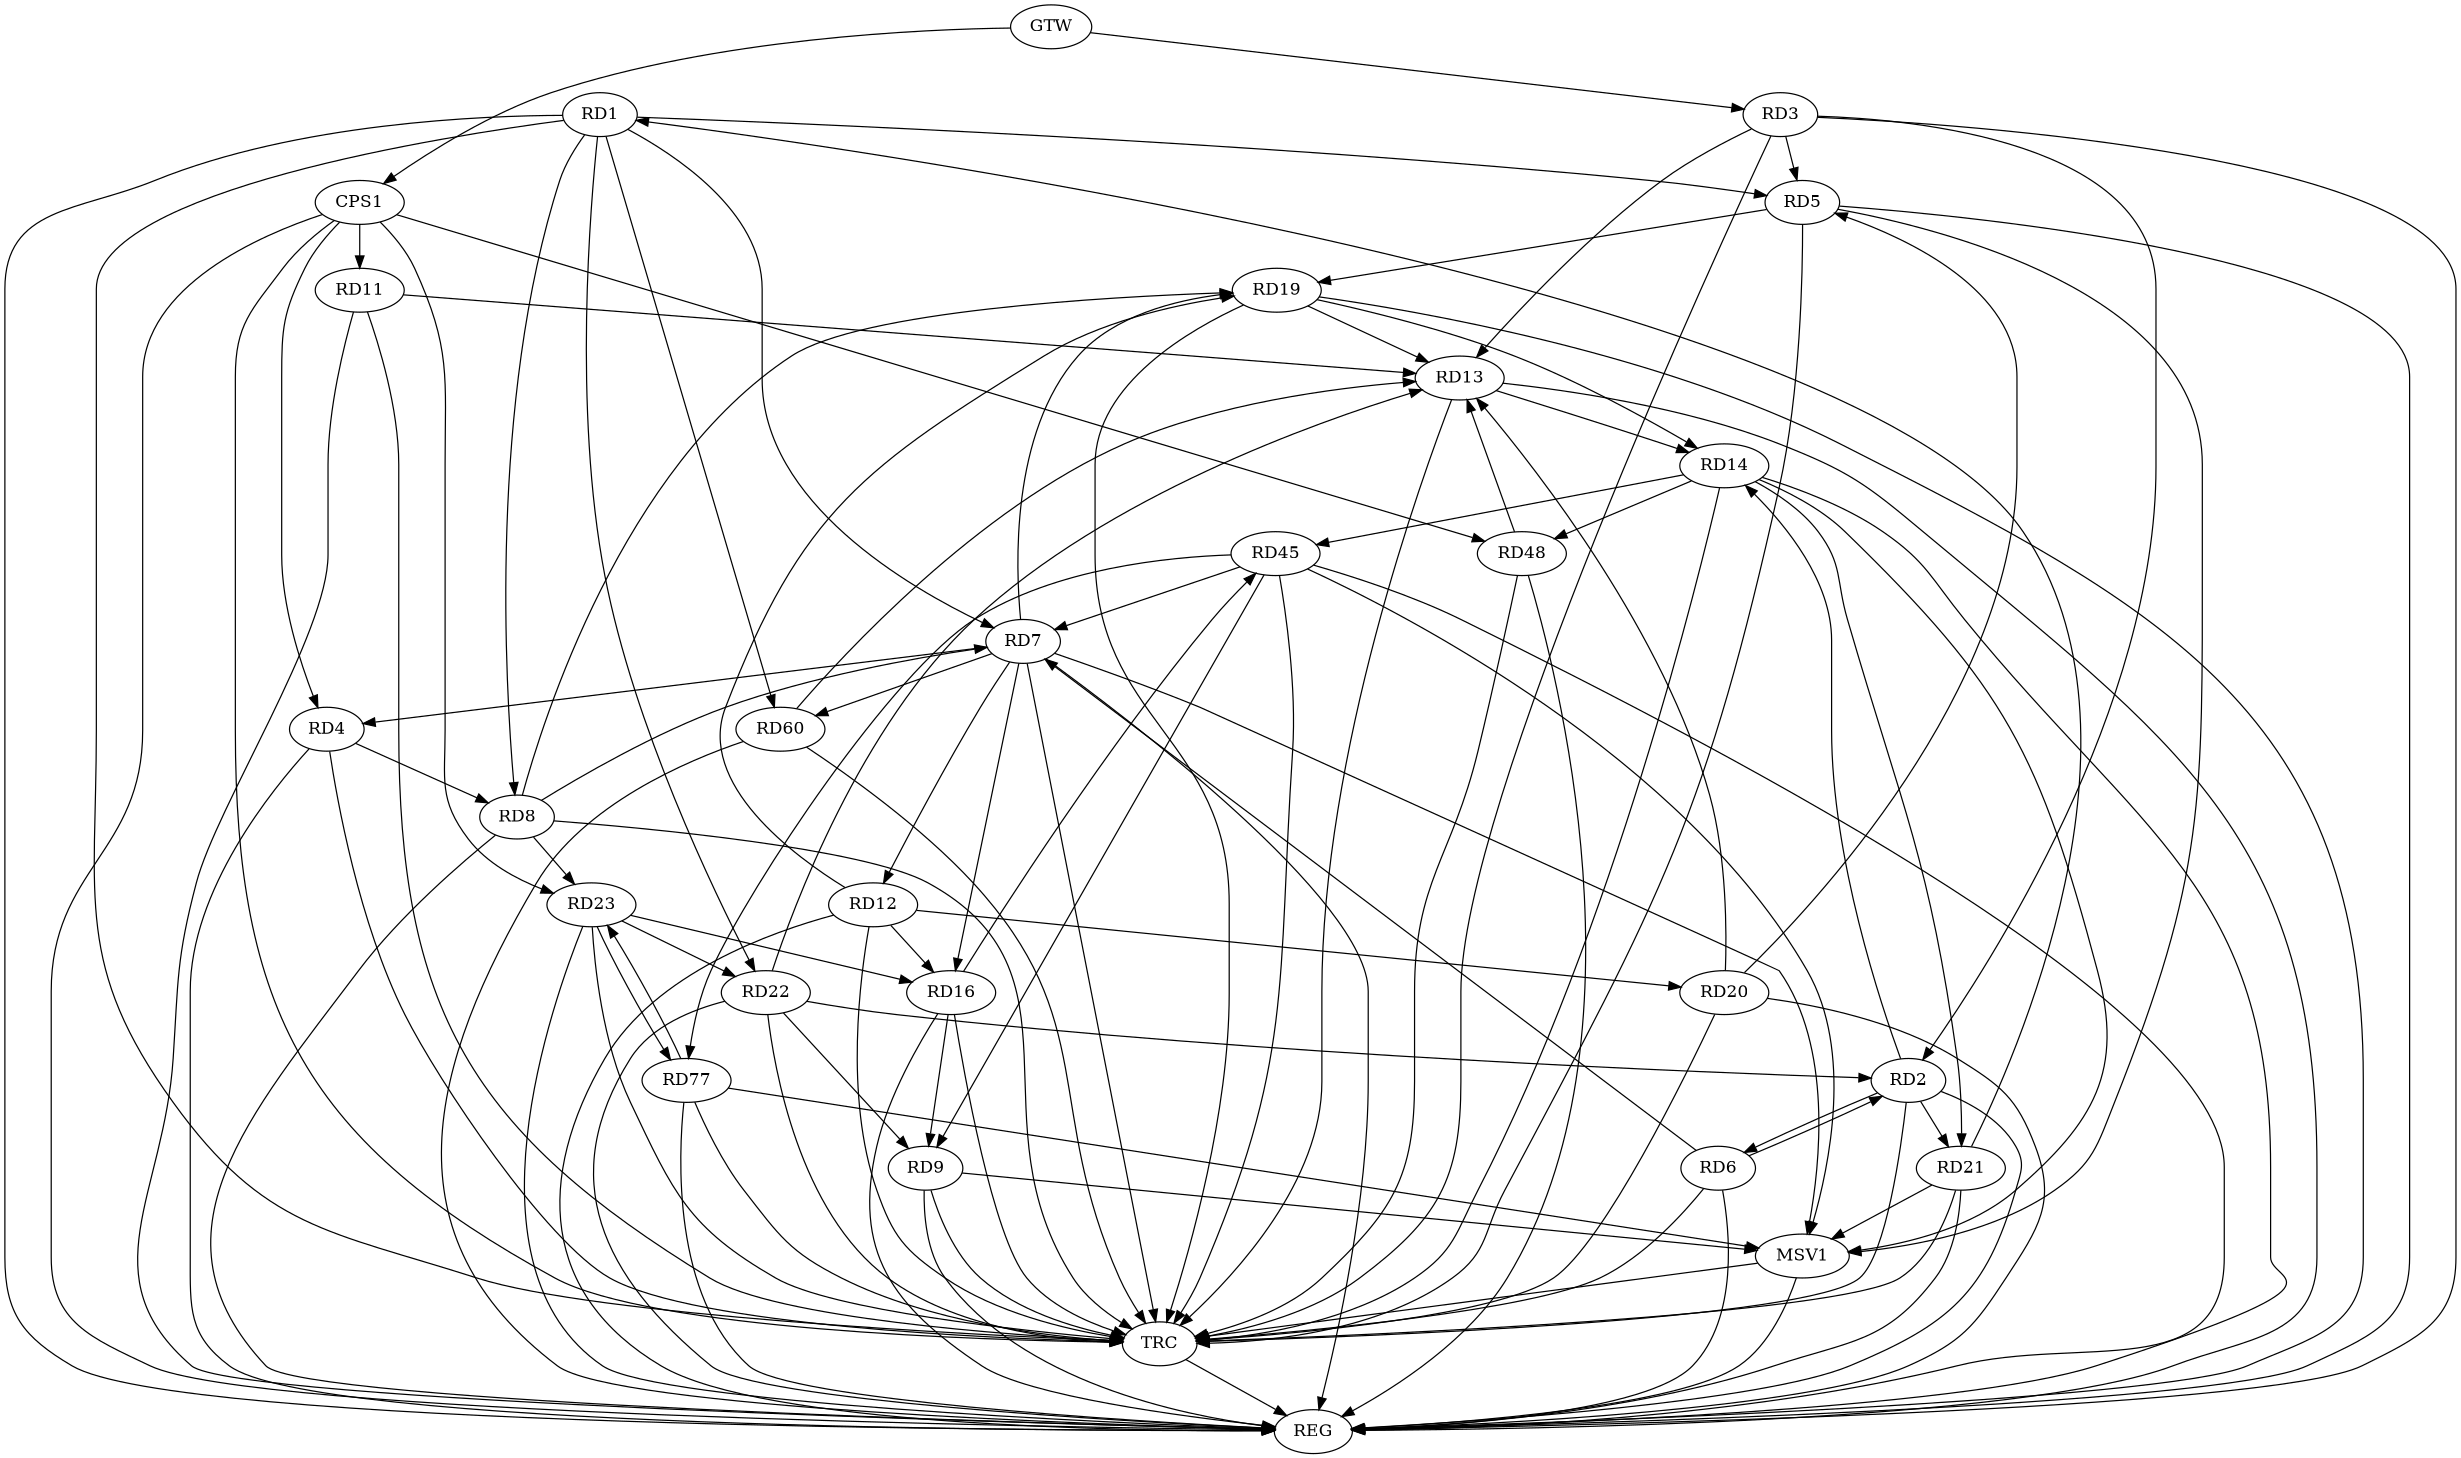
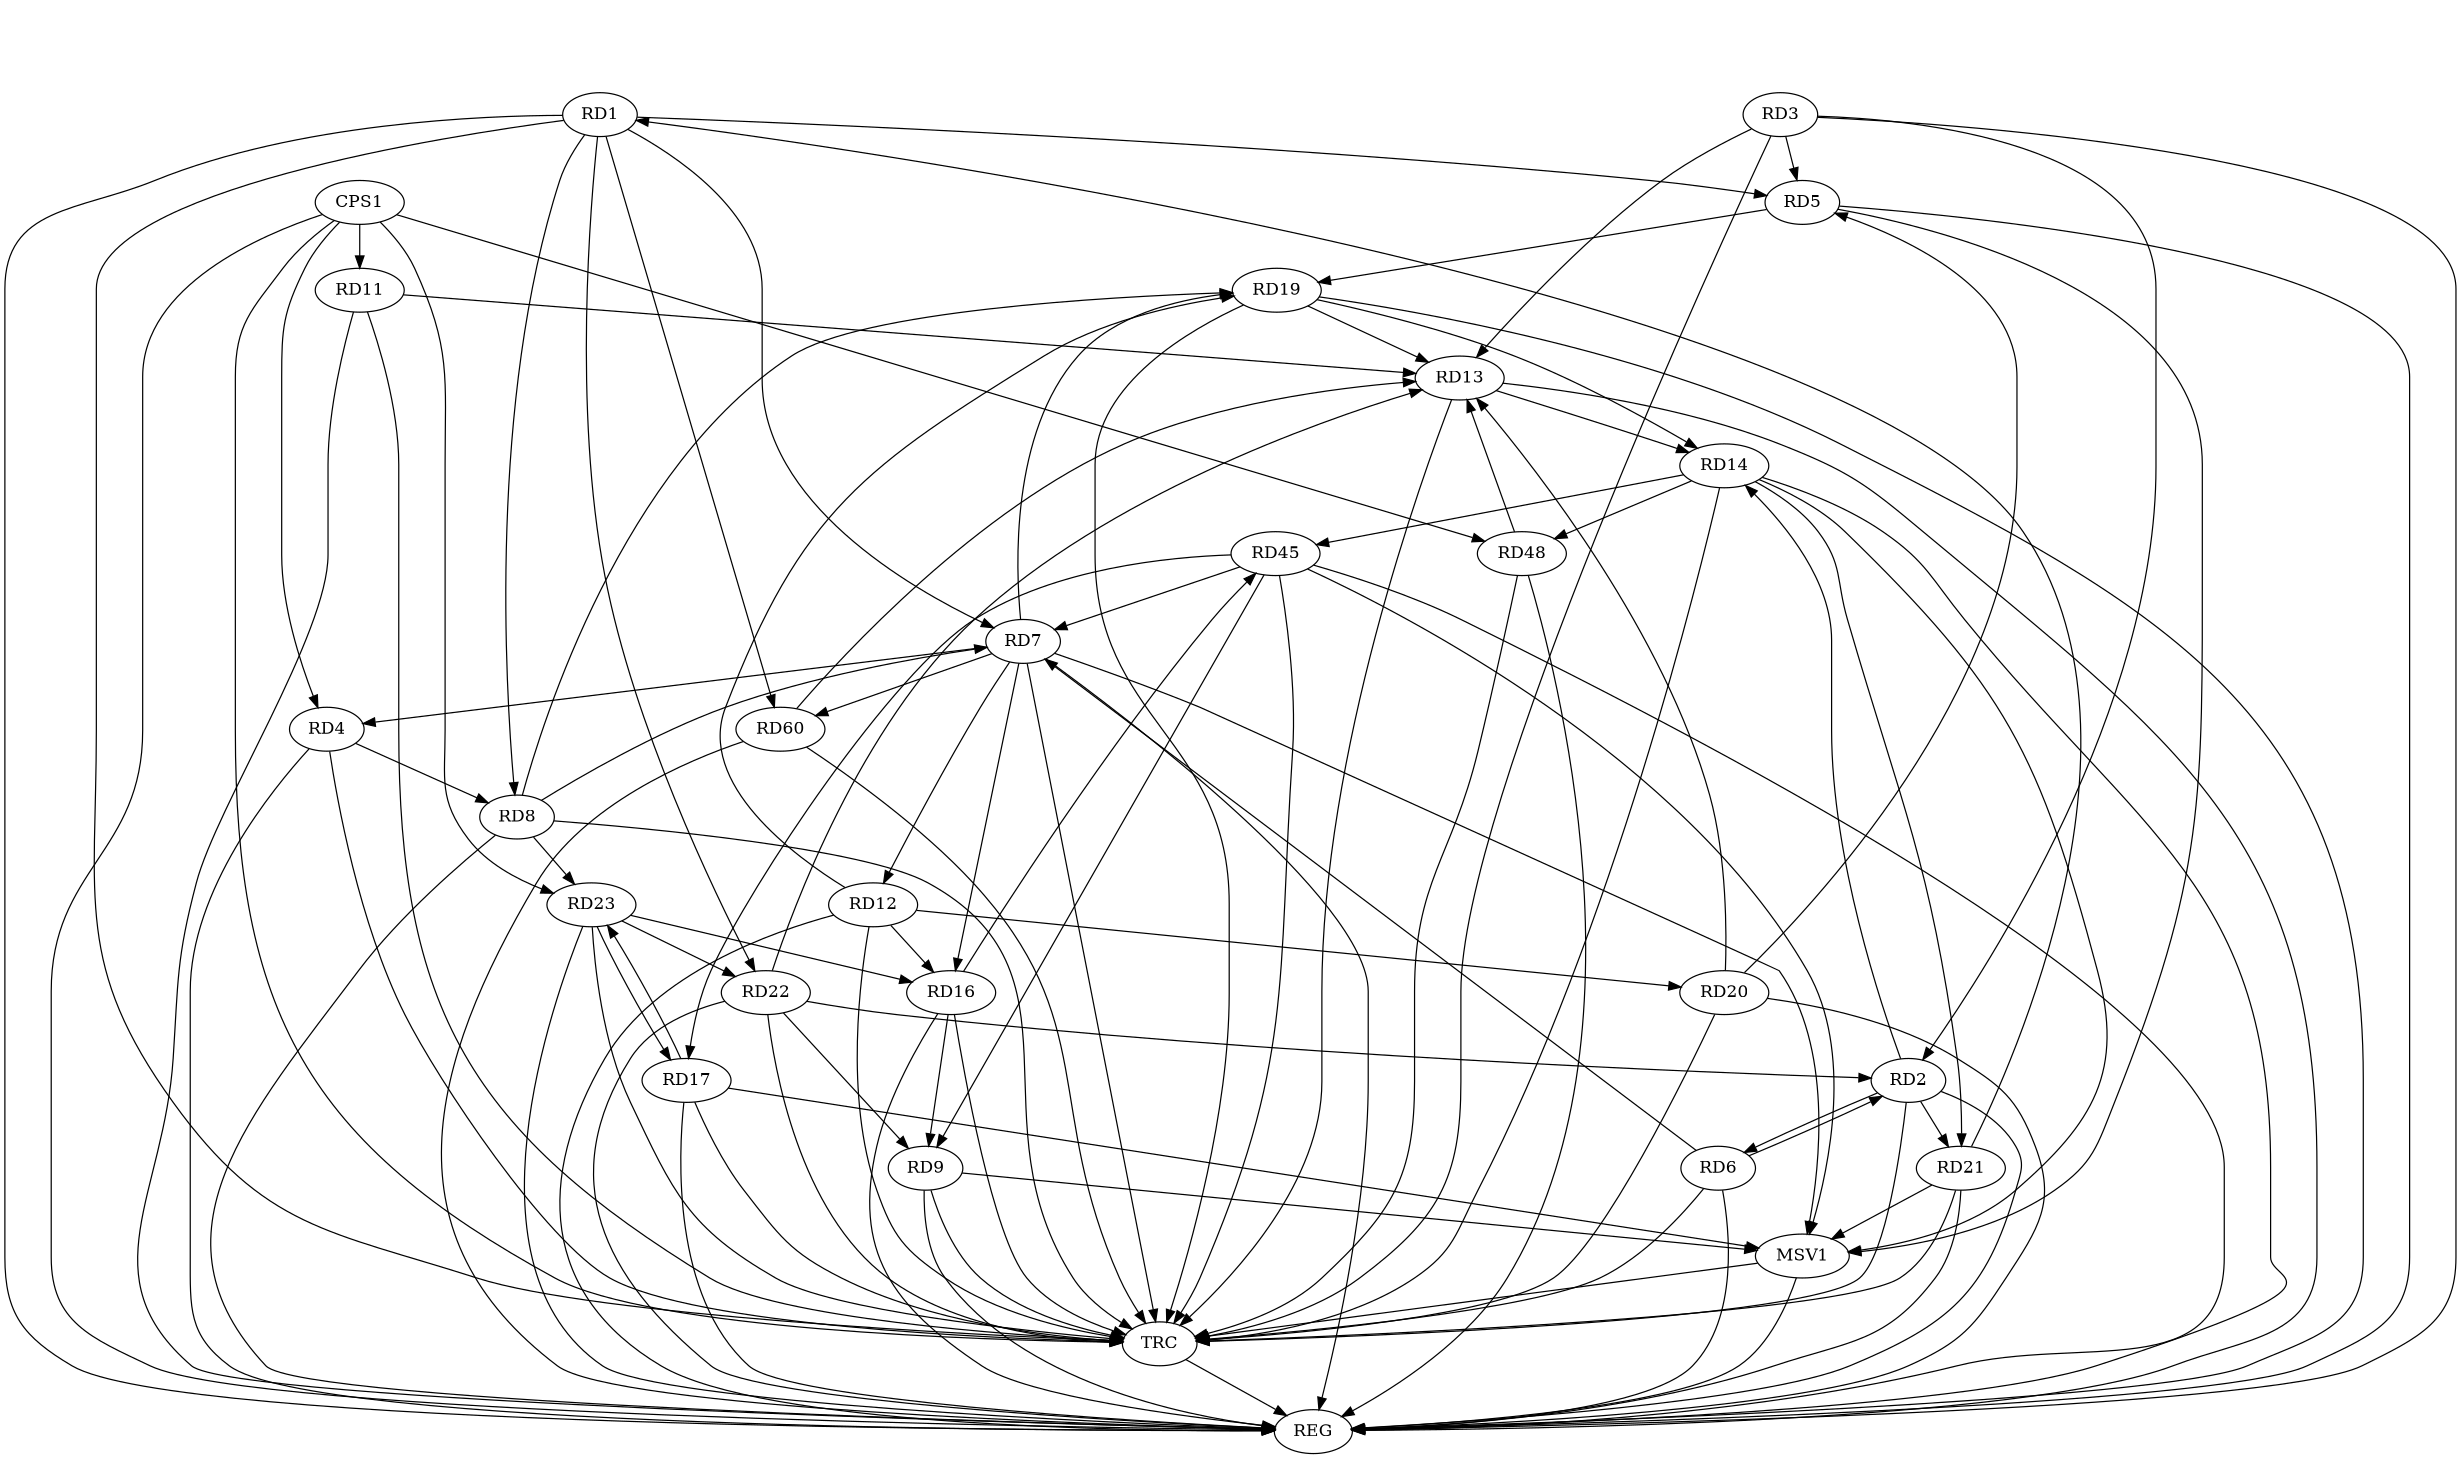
node "GTW": removed
edge "RD5" -> "TRC": removed
node "RD77": label "RD77" -> "RD17"
